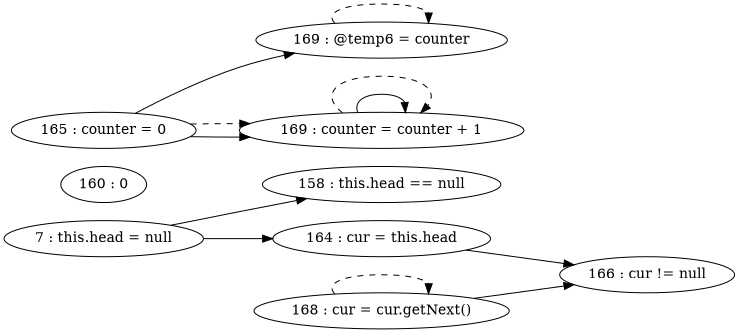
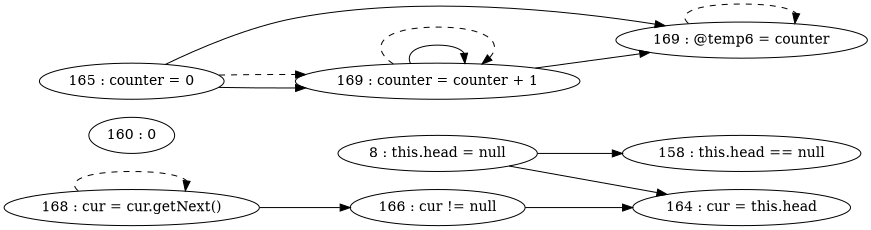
edge "169 : counter = counter + 1" -> "169 : @temp6 = counter": added
node "7 : this.head = null": label "7 : this.head = null" -> "8 : this.head = null"
edge "164 : cur = this.head" -> "166 : cur != null": reversed
